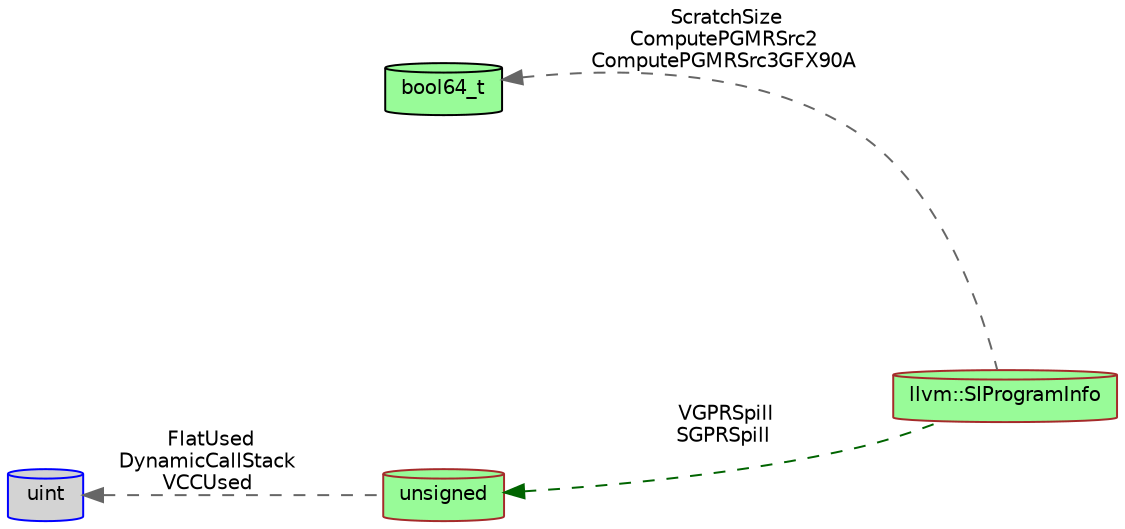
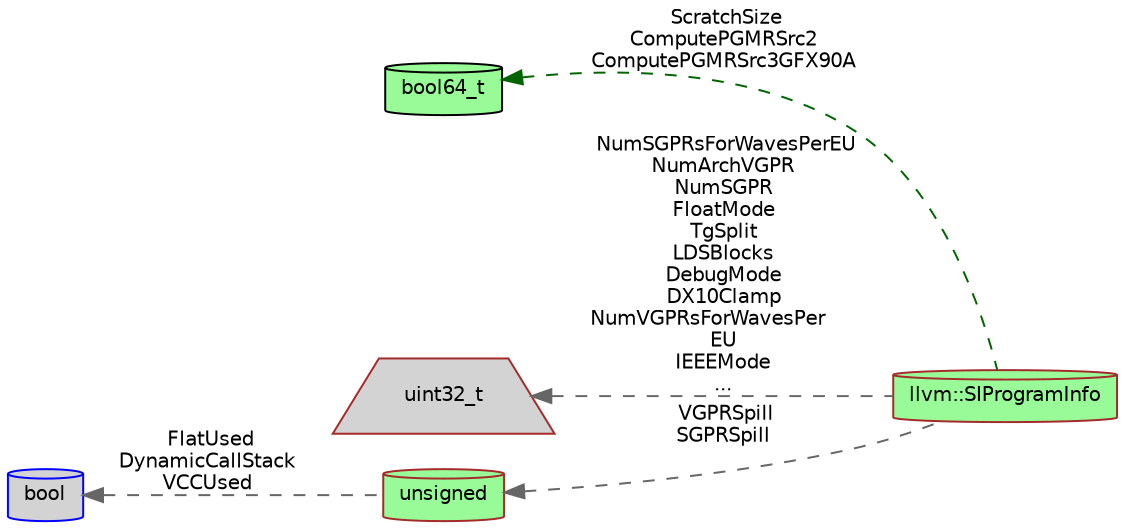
edge "llvm::SIProgramInfo" -> "bool64_t": color gray40 -> darkgreen
node "uint32_t": added
edge "llvm::SIProgramInfo" -> "unsigned": color darkgreen -> gray40
node "uint": label "uint" -> "bool"
